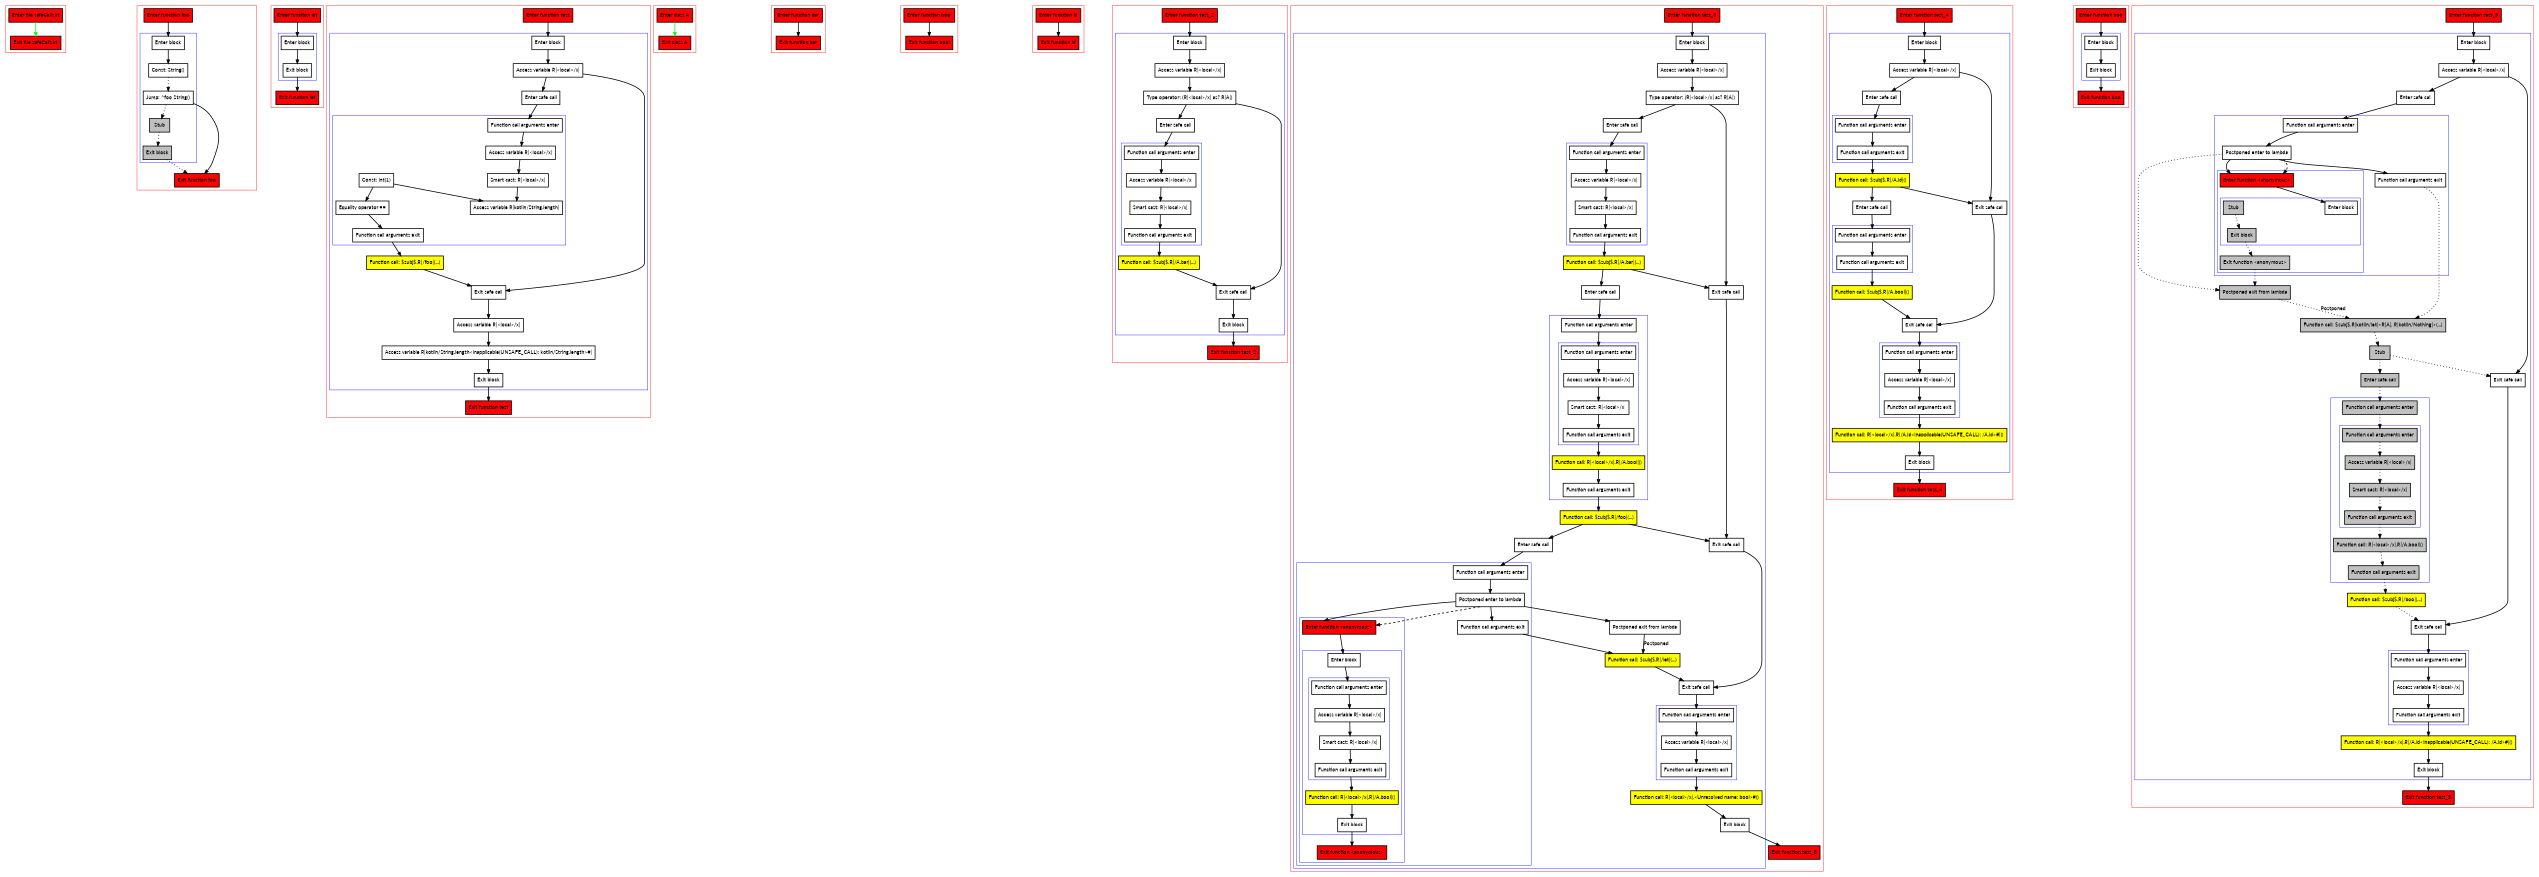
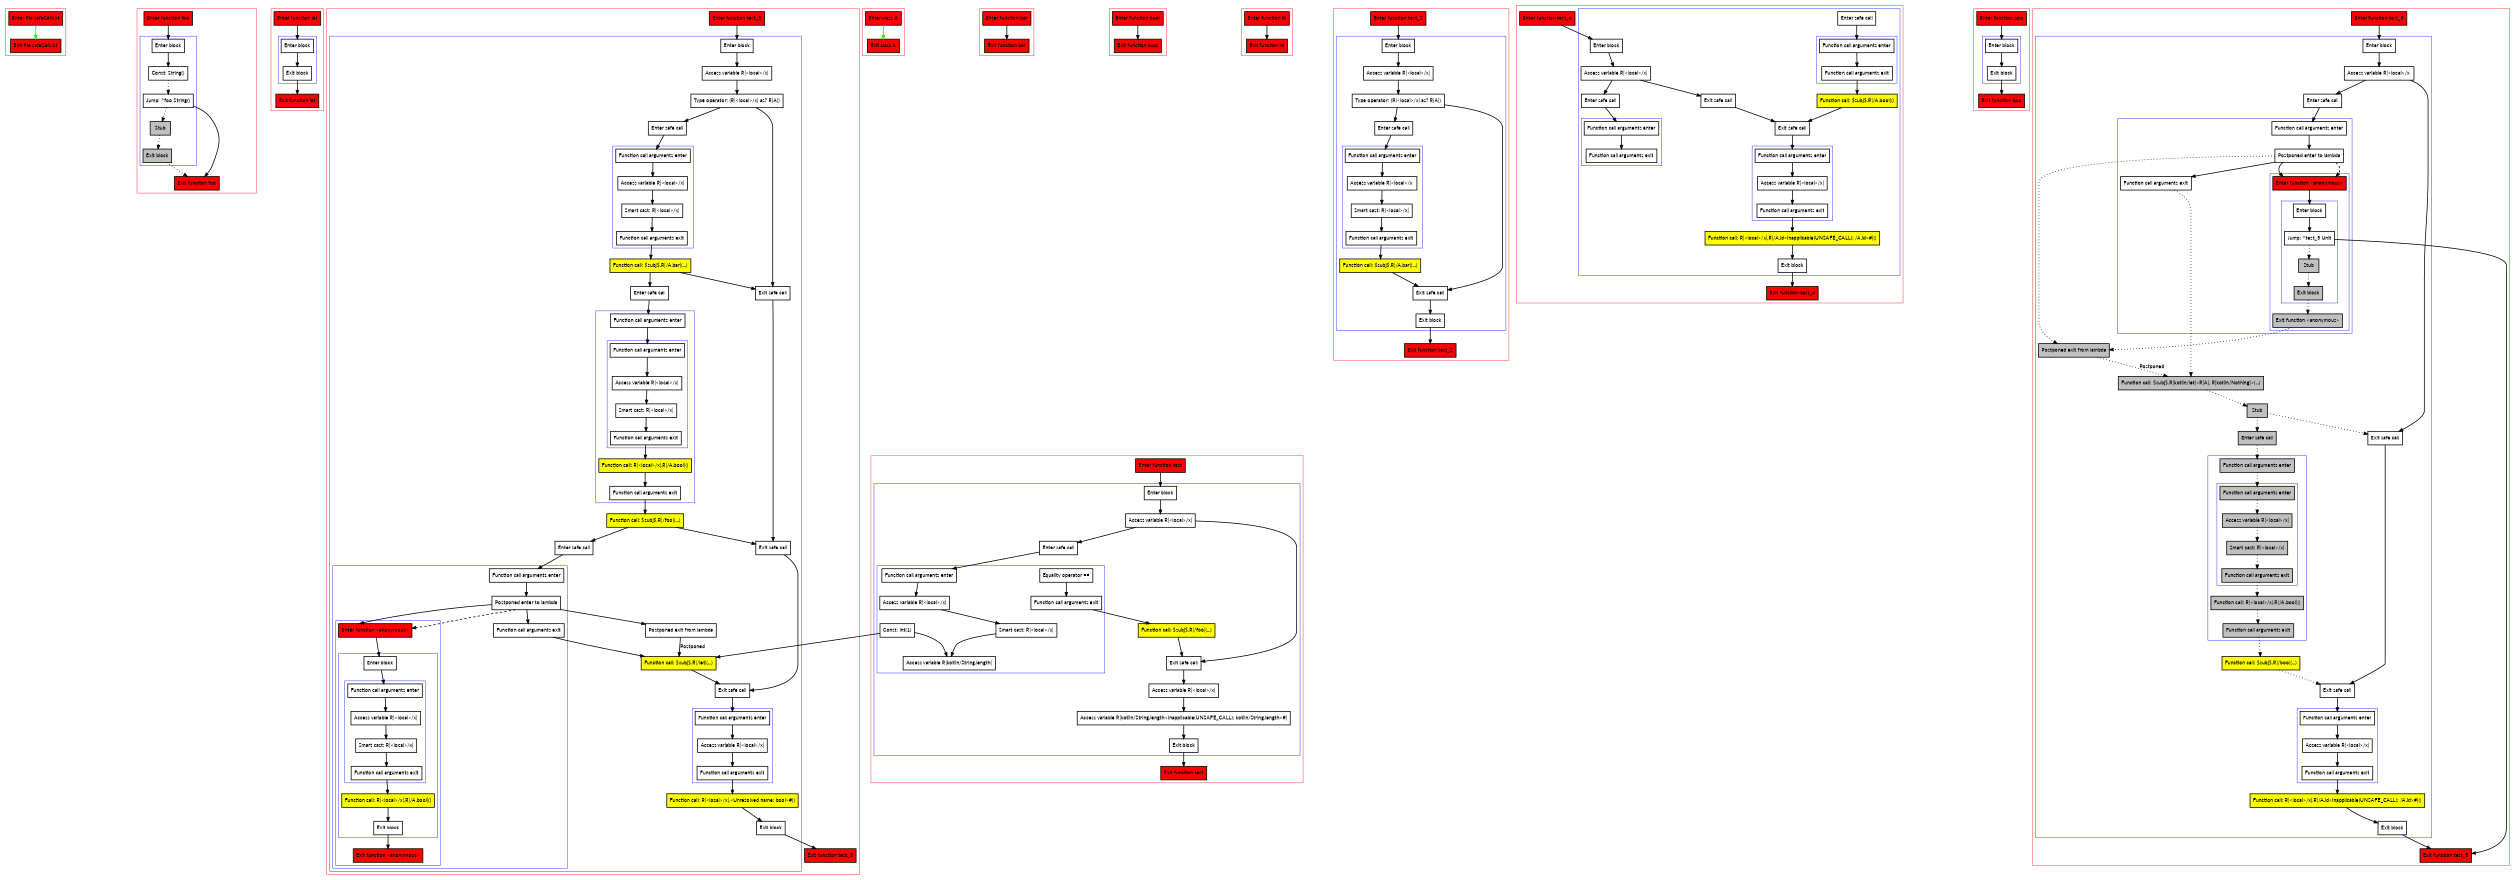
node "Function call: $subj$.R|/A.id|()": removed
edge "Const: Int(1)" -> "Equality operator ==": now "Const: Int(1)" -> "Function call: $subj$.R|/let|(...)"
node "Jump: ^test_5 Unit": added
